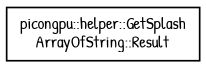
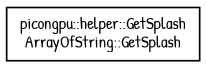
node "picongpu::helper::GetSplash ArrayOfString::Result": label "picongpu::helper::GetSplash ArrayOfString::Result" -> "picongpu::helper::GetSplash ArrayOfString::GetSplash"
